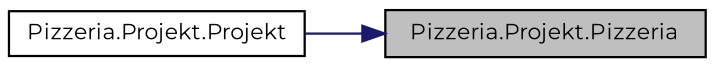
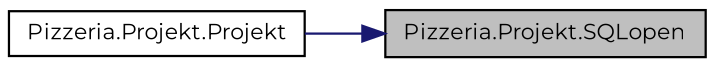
node "Pizzeria.Projekt.Pizzeria": label "Pizzeria.Projekt.Pizzeria" -> "Pizzeria.Projekt.SQLopen"
